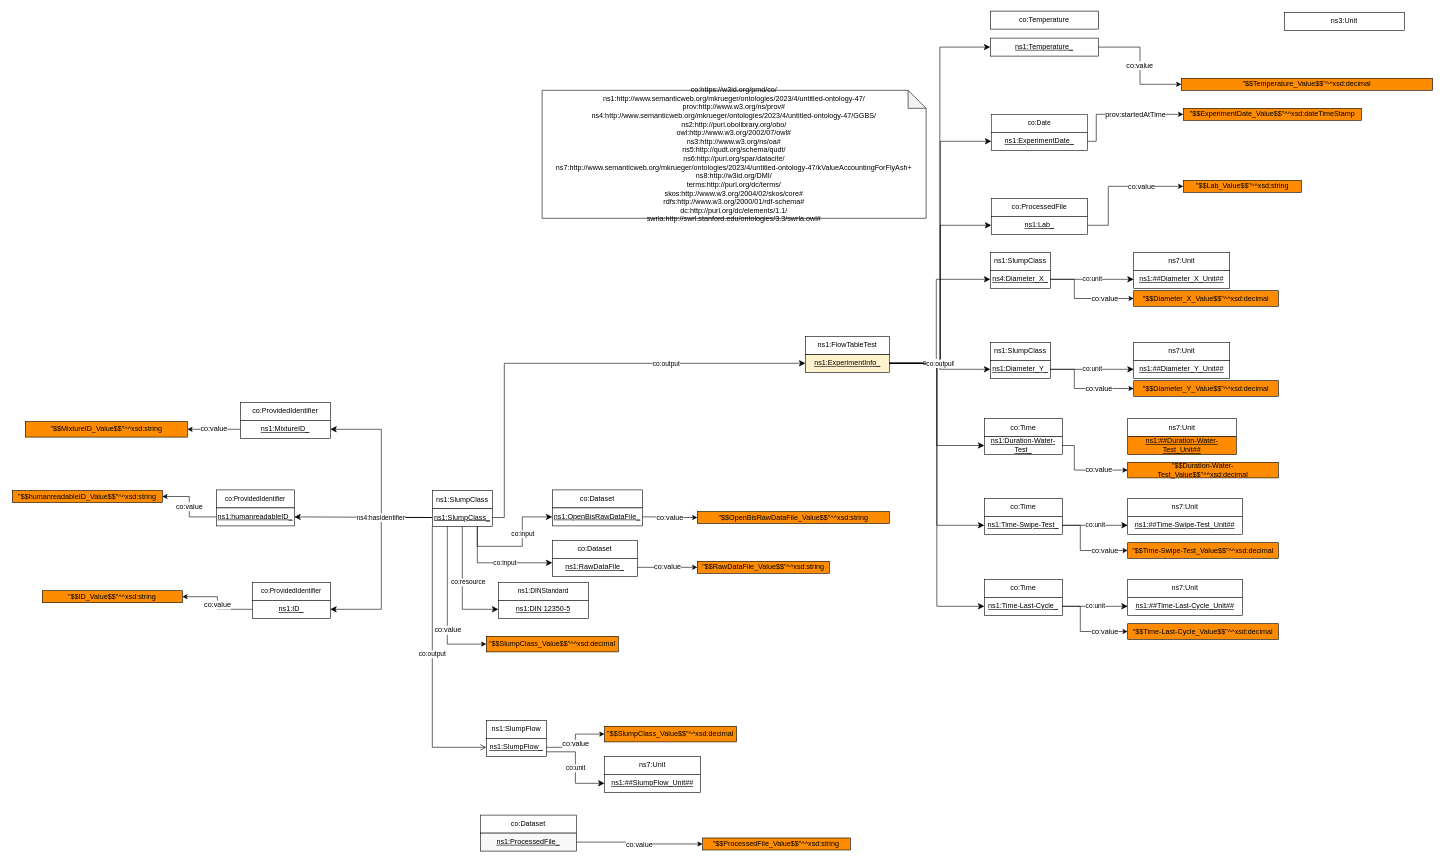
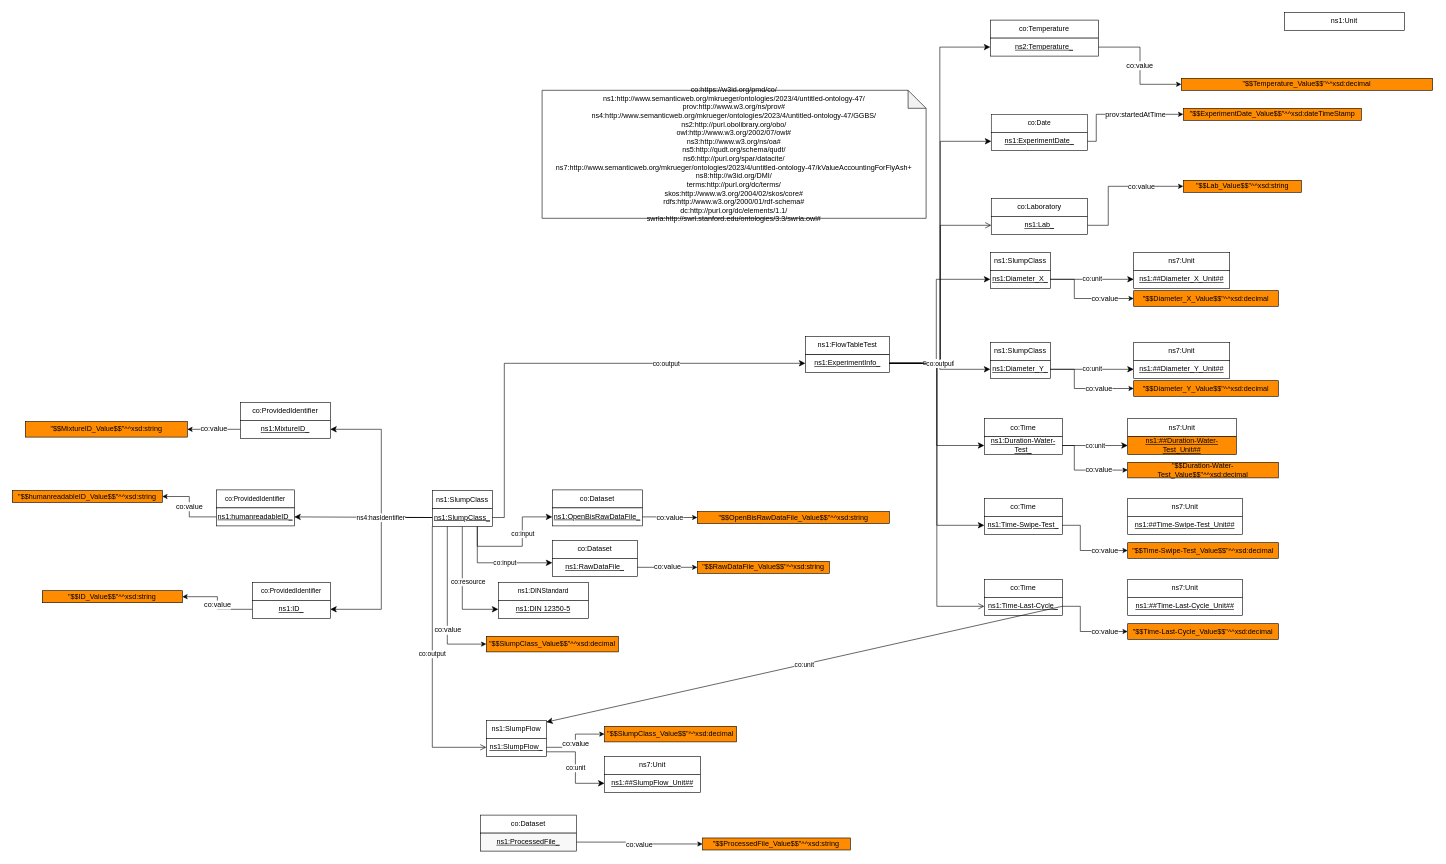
node "co:Temperature": moved (1044, 20) -> (1044, 29)
node "ns3:Unit": label "ns3:Unit" -> "ns1:Unit"
node "ns1:Temperature_": label "ns1:Temperature_" -> "ns2:Temperature_"
node "co:ProcessedFile": label "co:ProcessedFile" -> "co:Laboratory"
edge "ns1:ExperimentInfo_" -> "ns1:Lab_": arrowhead classic -> open
node "ns4:Diameter_X_": label "ns4:Diameter_X_" -> "ns1:Diameter_X_"
node "ns1:ExperimentInfo_": fillcolor #fff2cc -> #ffffff
edge "ns1:Duration-Water-Test_" -> "ns1:##Duration-Water-Test_Unit##": added, label "co:unit"
edge "ns1:Time-Swipe-Test_" -> "ns1:##Time-Swipe-Test_Unit##": removed, label "co:unit"
edge "ns1:ExperimentInfo_" -> "ns1:Time-Last-Cycle_": arrowhead classic -> open
edge "ns1:Time-Last-Cycle_" -> "ns1:##Time-Last-Cycle_Unit##": now "ns1:Time-Last-Cycle_" -> "ns1:SlumpFlow"
